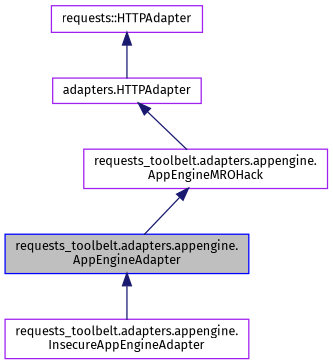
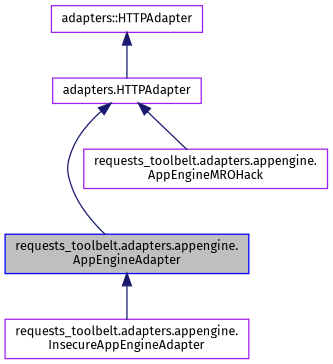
node "requests::HTTPAdapter": label "requests::HTTPAdapter" -> "adapters::HTTPAdapter"
edge "requests_toolbelt.adapters.appengine. AppEngineAdapter" -> "requests_toolbelt.adapters.appengine. AppEngineMROHack": now "requests_toolbelt.adapters.appengine. AppEngineAdapter" -> "adapters.HTTPAdapter"
